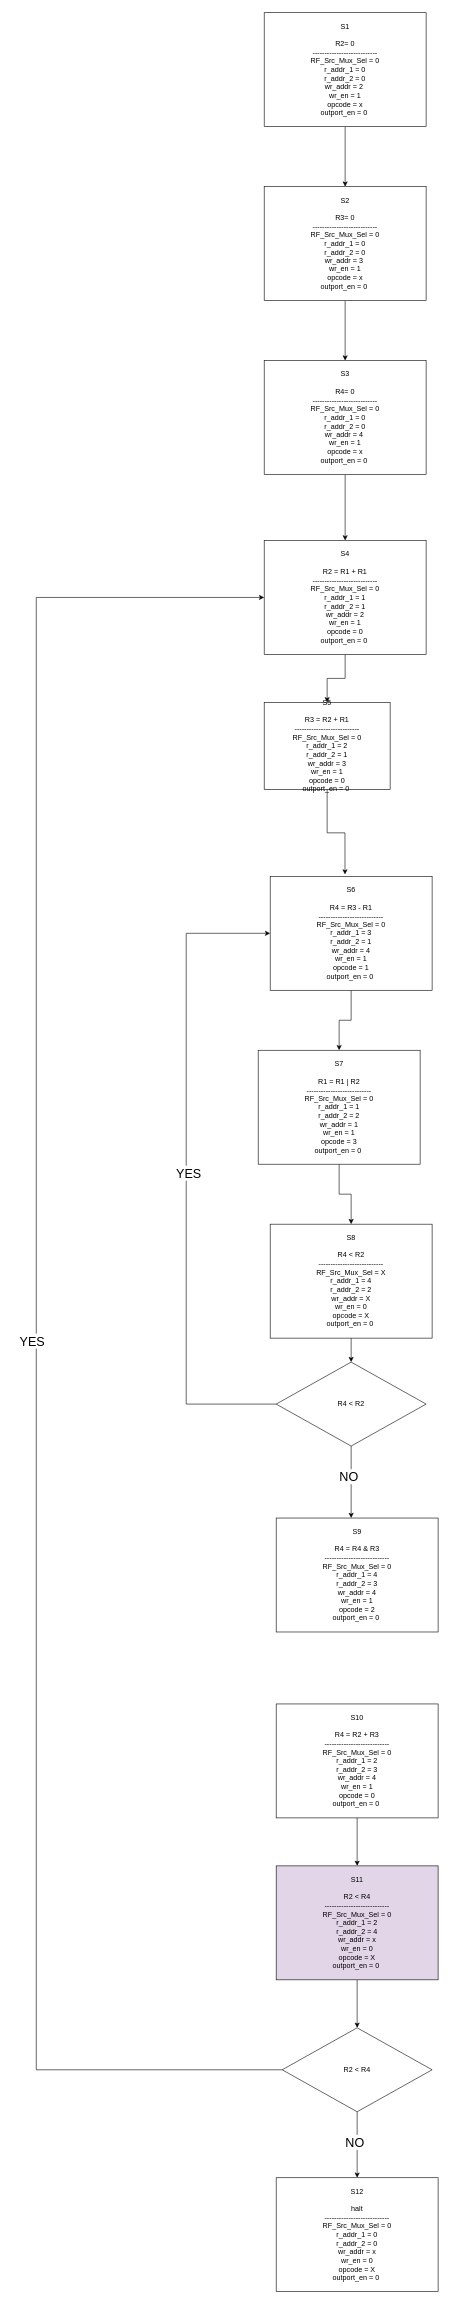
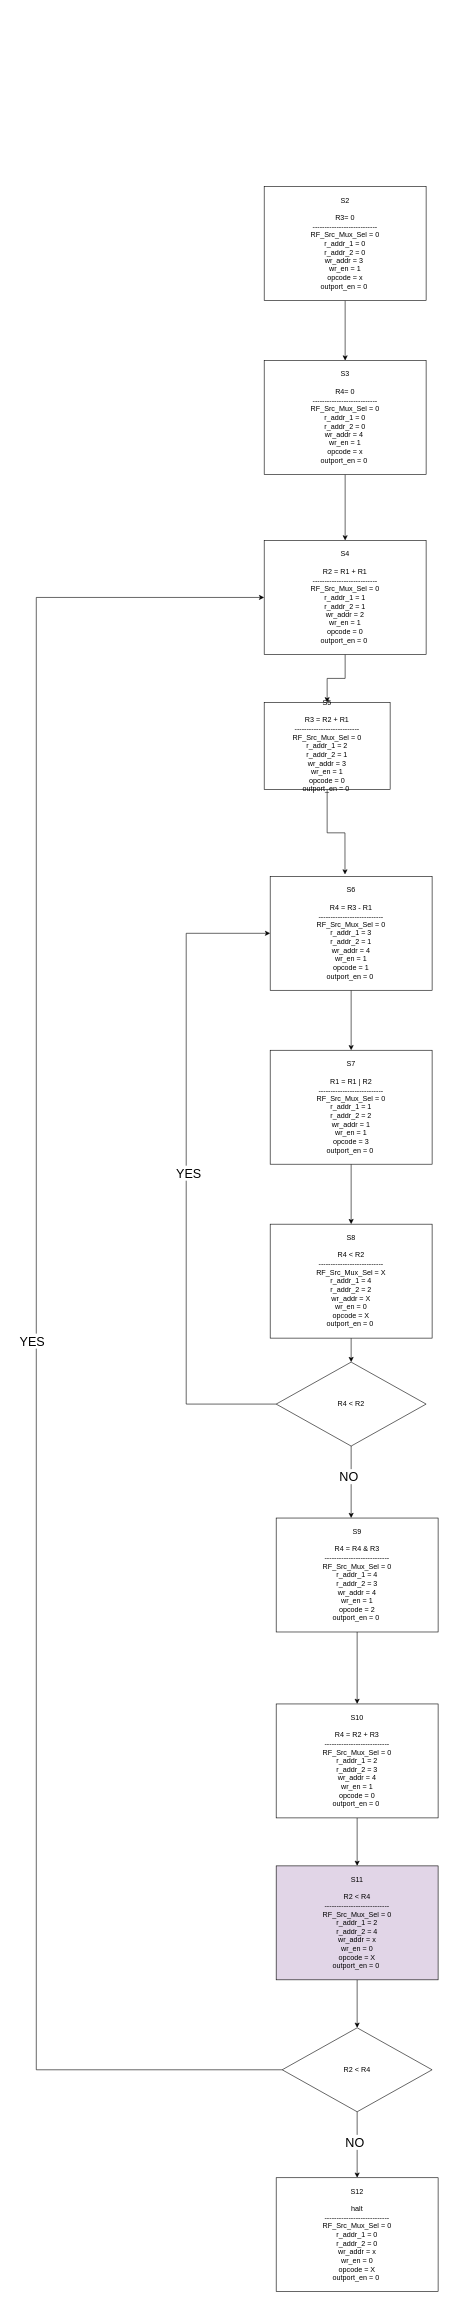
node "S1 R2= 0 --------------------------- RF_Src_Mux_Sel = 0 r_addr_1 = 0 r_addr_2 = 0 wr_addr = 2 wr_en = 1 opcode = x outport_en = 0": removed
edge "S1 R2= 0 --------------------------- RF_Src_Mux_Sel = 0 r_addr_1 = 0 r_addr_2 = 0 wr_addr = 2 wr_en = 1 opcode = x outport_en = 0" -> "S2 R3= 0 --------------------------- RF_Src_Mux_Sel = 0 r_addr_1 = 0 r_addr_2 = 0 wr_addr = 3 wr_en = 1 opcode = x outport_en = 0": removed
node "S7 R1 = R1 | R2 --------------------------- RF_Src_Mux_Sel = 0 r_addr_1 = 1 r_addr_2 = 2 wr_addr = 1 wr_en = 1 opcode = 3 outport_en = 0": moved (339, 1107) -> (351, 1107)
edge "S9 R4 = R4 & R3 --------------------------- RF_Src_Mux_Sel = 0 r_addr_1 = 4 r_addr_2 = 3 wr_addr = 4 wr_en = 1 opcode = 2 outport_en = 0" -> "S10 R4 = R2 + R3 --------------------------- RF_Src_Mux_Sel = 0 r_addr_1 = 2 r_addr_2 = 3 wr_addr = 4 wr_en = 1 opcode = 0 outport_en = 0": added
